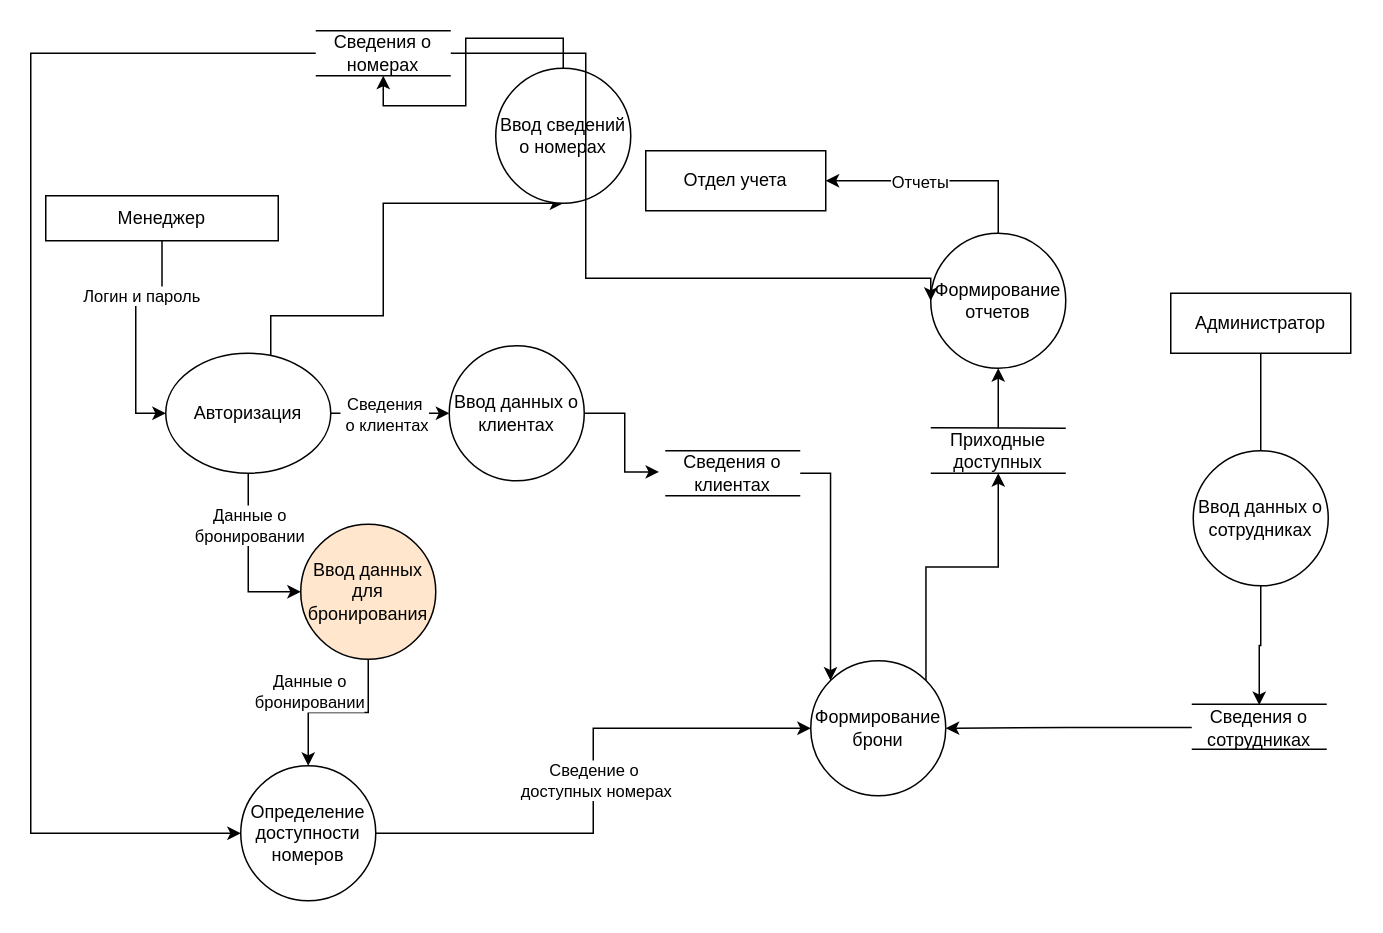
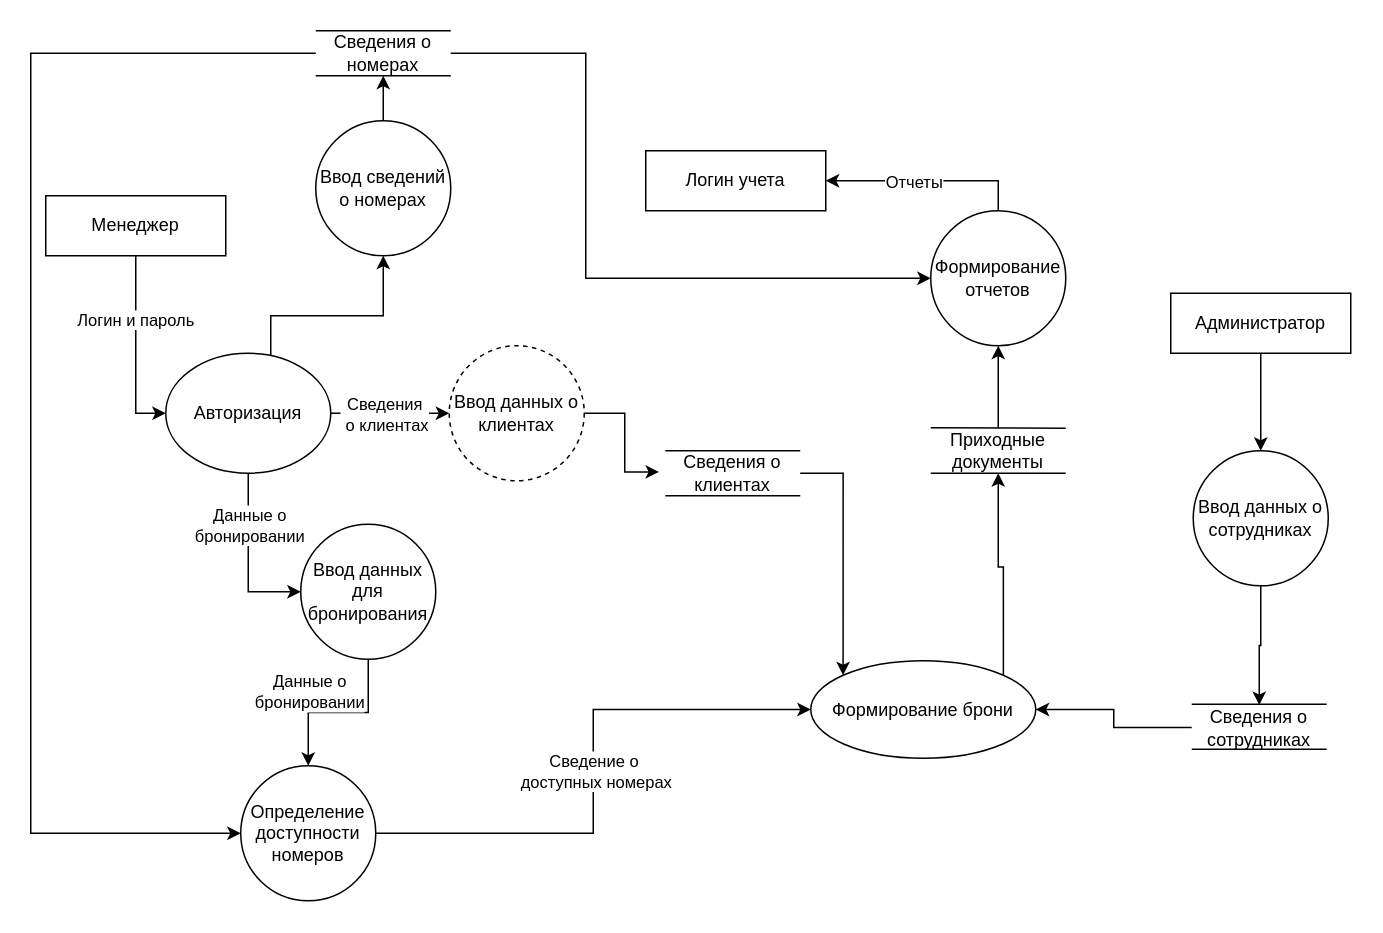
node "Ввод сведений о номерах": moved (563, 136) -> (383, 188)
node "Отдел учета": label "Отдел учета" -> "Логин учета"
node "Менеджер": size 233x45 -> 180x60
node "Формирование отчетов": moved (998, 301) -> (998, 278)
node "Ввод данных о клиентах": style solid -> dashed
edge "Администратор" -- "Ввод данных о сотрудниках": arrowhead none -> classic
node "Приходные доступных": label "Приходные доступных" -> "Приходные документы"
node "Ввод данных для бронирования": fillcolor #ffe6cc -> #ffffff
node "Формирование брони": size 135x135 -> 225x98
